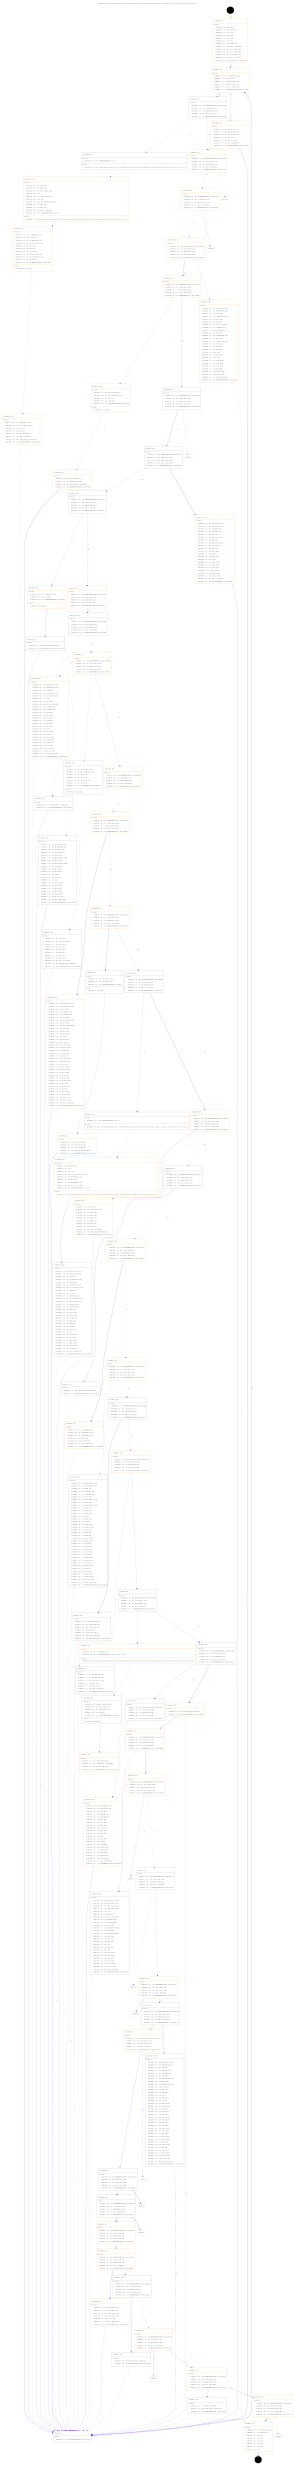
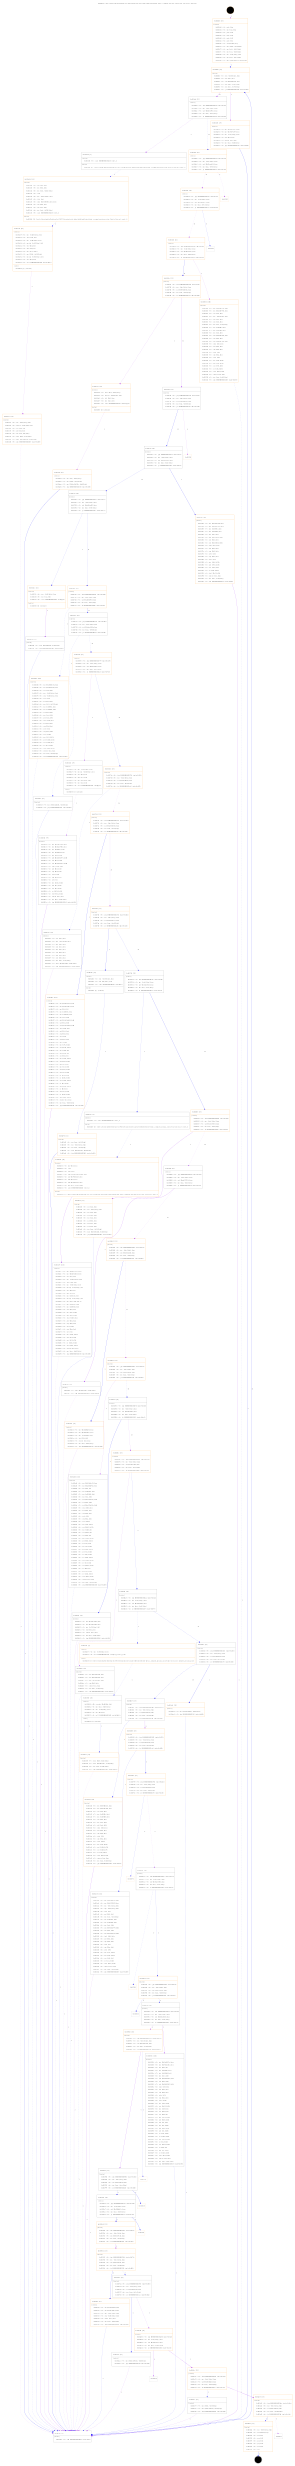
edge "0x401e9d [12]" -> "0x4018f0 [25]": now "0x4018d7 [25]" -> "0x4018f0 [25]"
